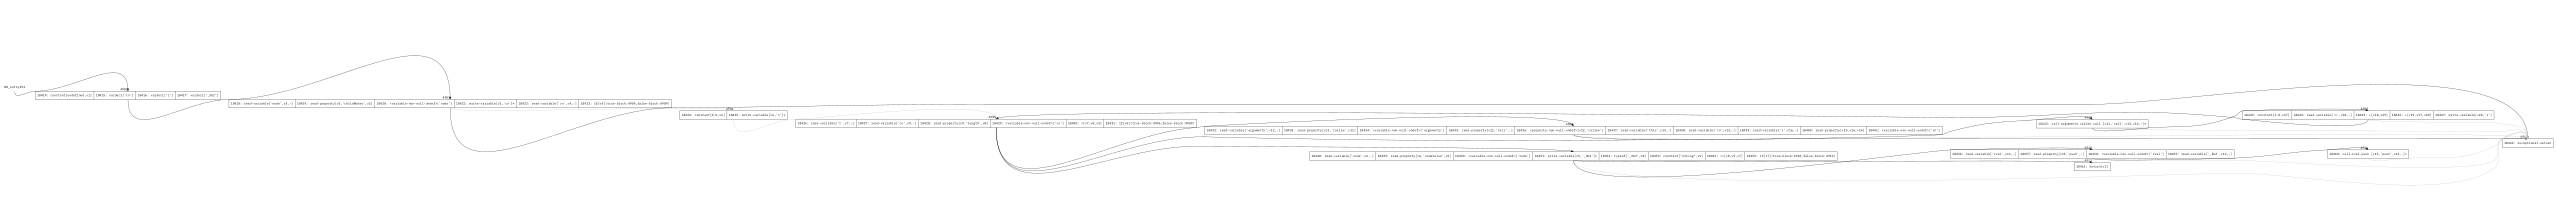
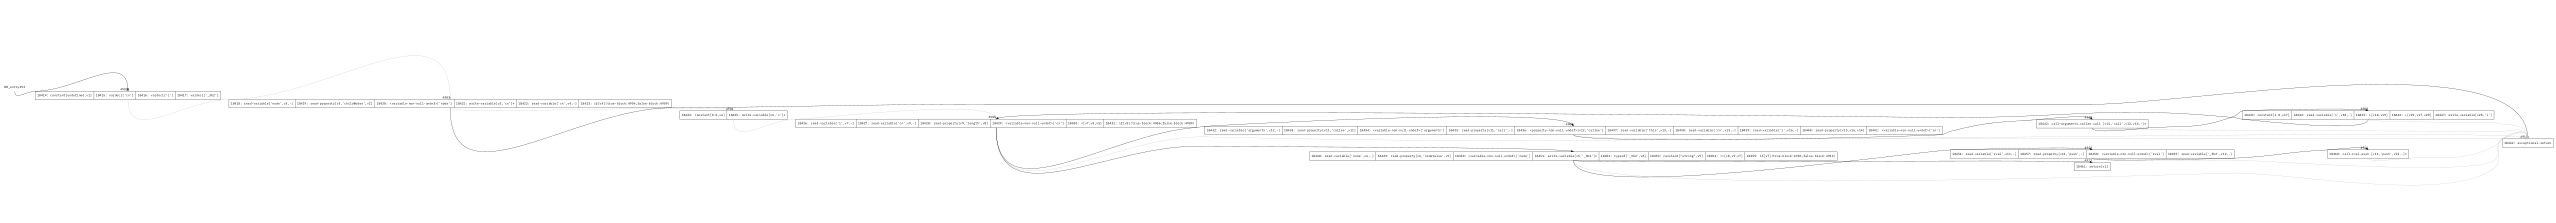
edge "18414: constant[undefined,v1]" -> "18418: read-variable['node',v3,-]": color black -> gray
edge "18426: read-variable['i',v7,-]" -> "18462: exceptional-return": color black -> gray
